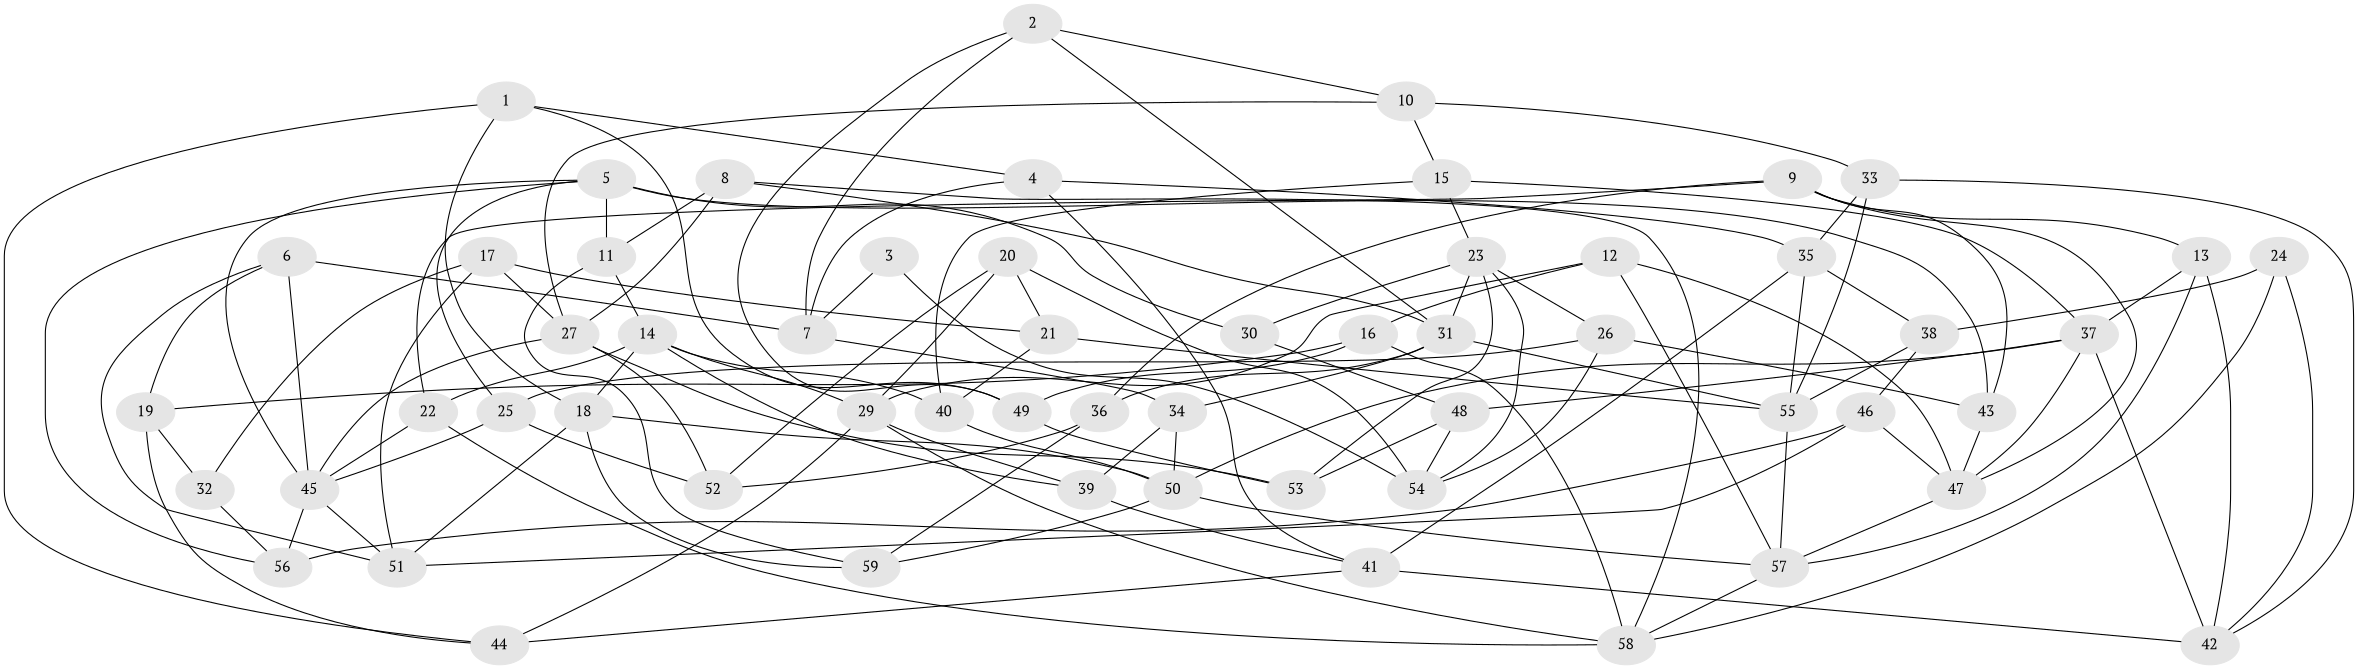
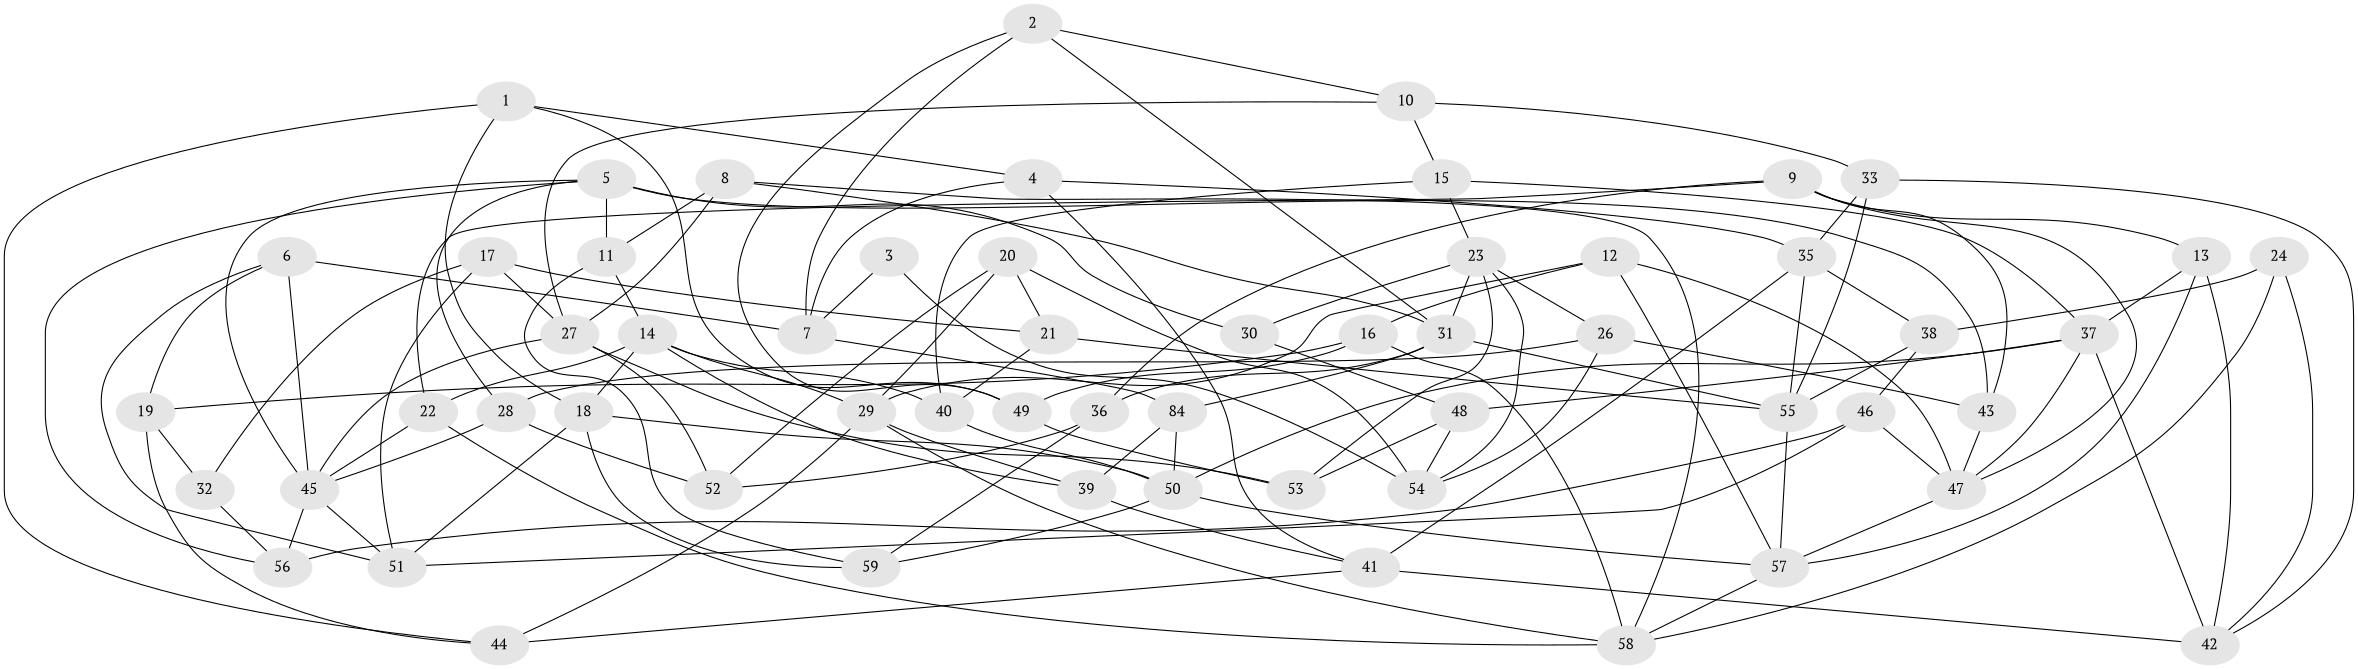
node "25": label "25" -> "28"
node "34": label "34" -> "84"
